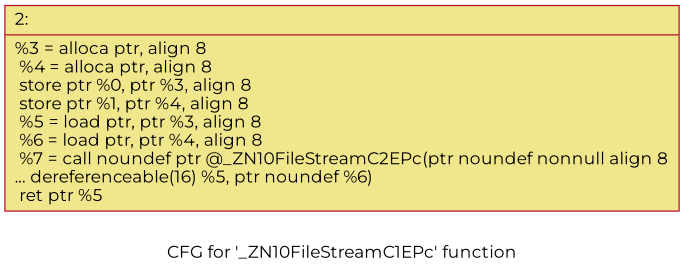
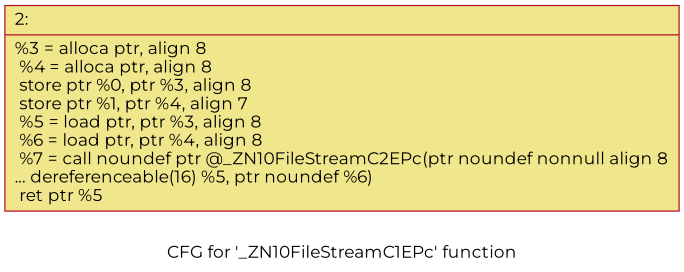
node "2:": text "store ptr %1, ptr %4, align 8" -> "store ptr %1, ptr %4, align 7"
